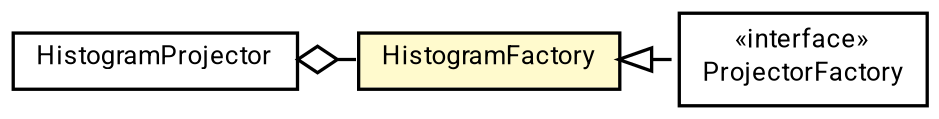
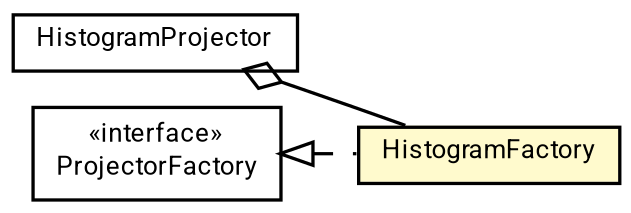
edge "ProjectorFactory" -> "HistogramFactory": reversed
